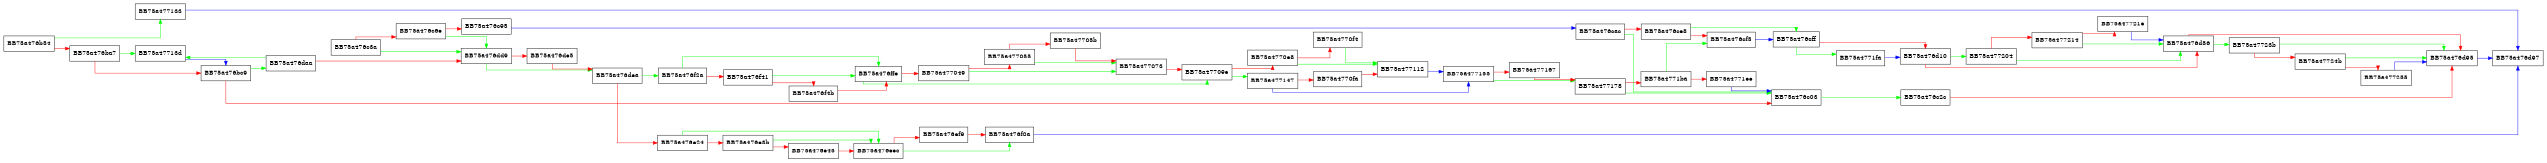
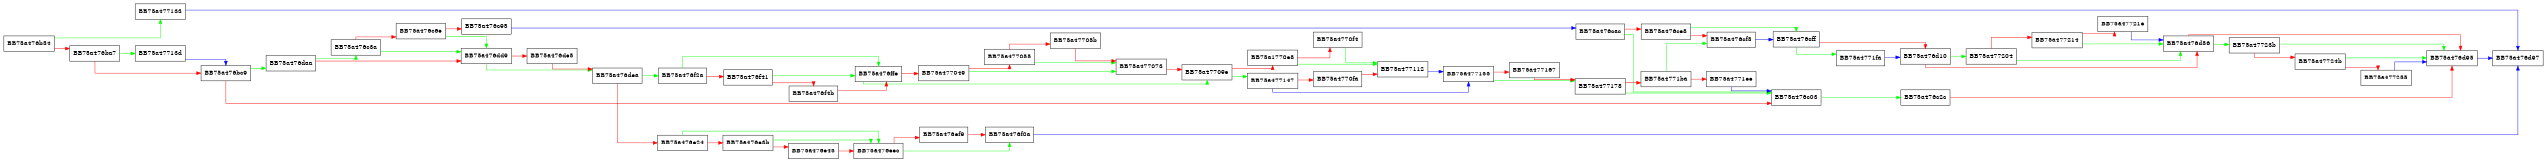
edge "BB75a476daa" -> "BB75a47713d": now "BB75a476daa" -> "BB75a476c3a"
node "BB75a4770e8": label "BB75a4770e8" -> "BB75a1770e8"
